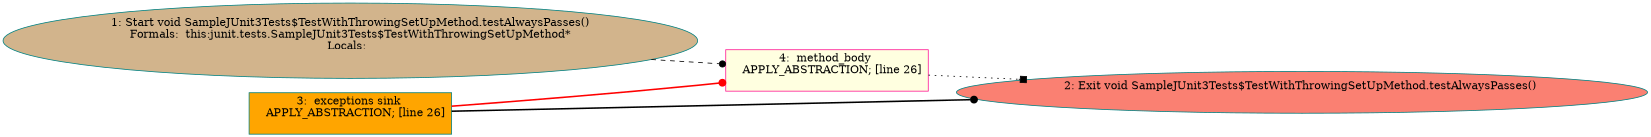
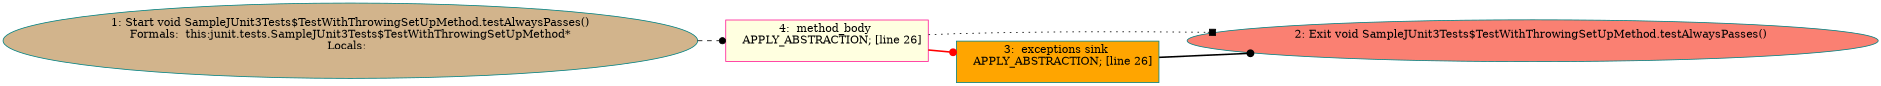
edge "3:  exceptions sink APPLY_ABSTRACTION; [line 26]" -> "4:  method_body APPLY_ABSTRACTION; [line 26]": reversed
